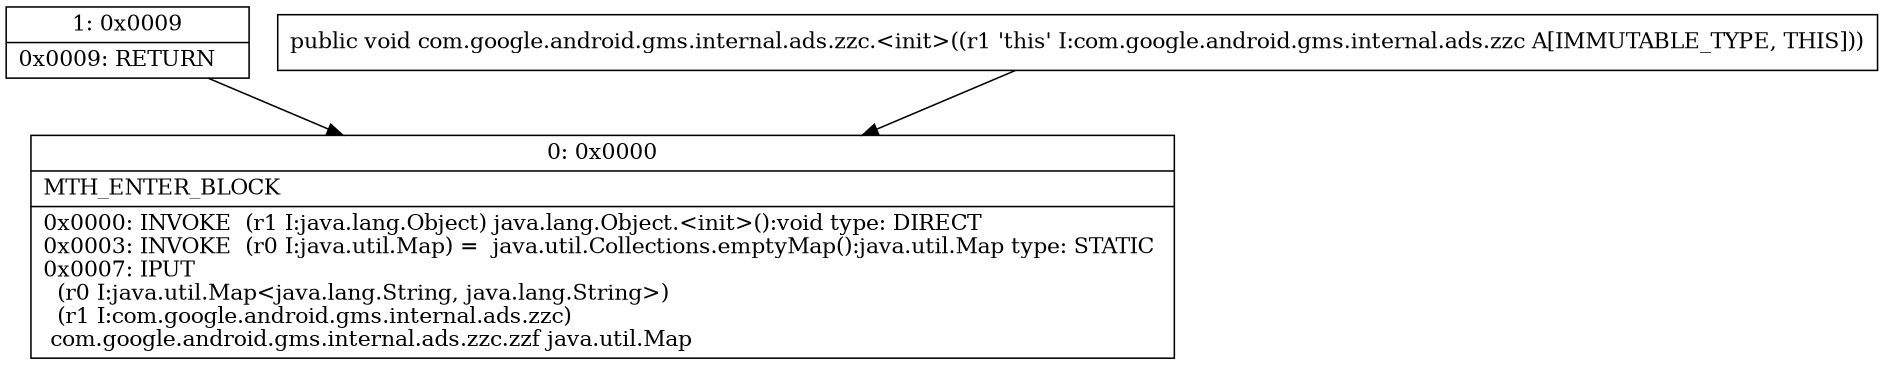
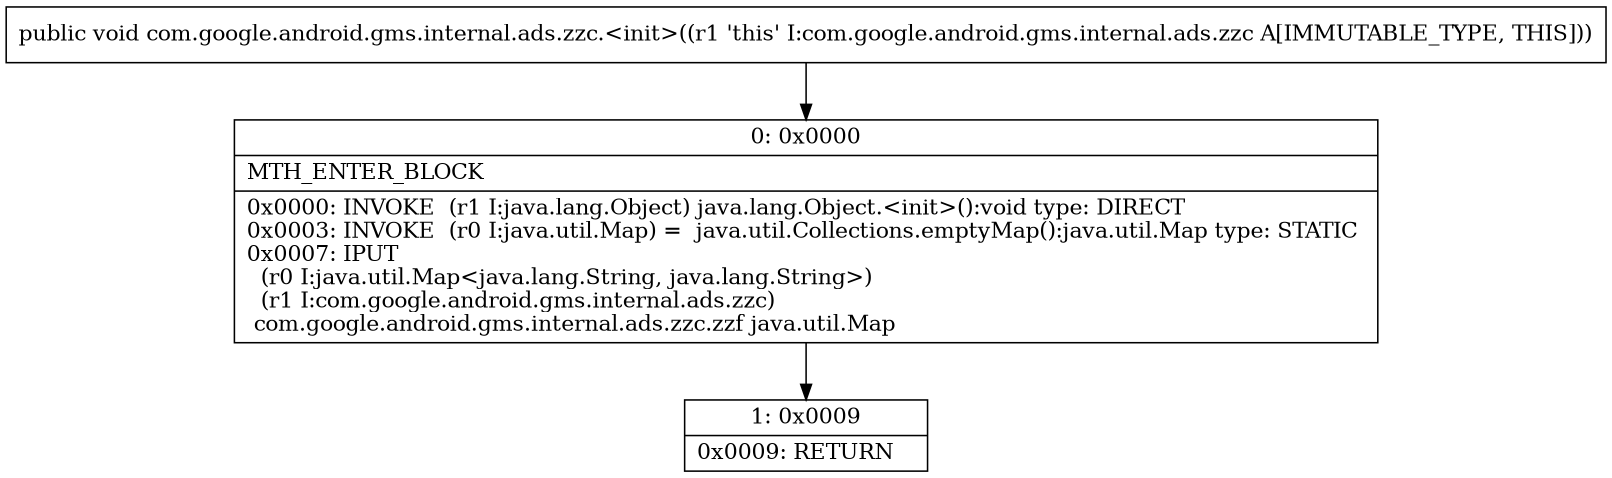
edge "1: 0x0009" -> "0: 0x0000": reversed
